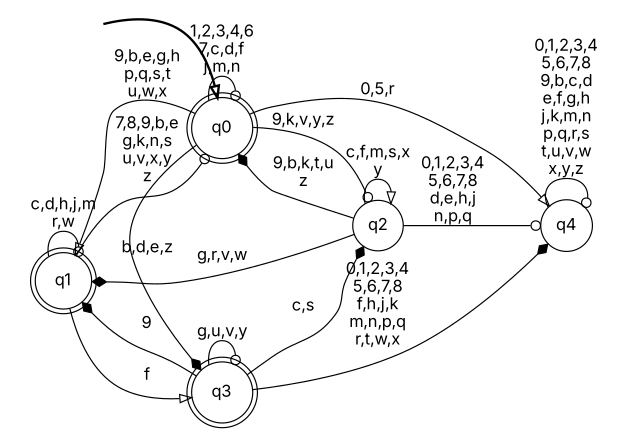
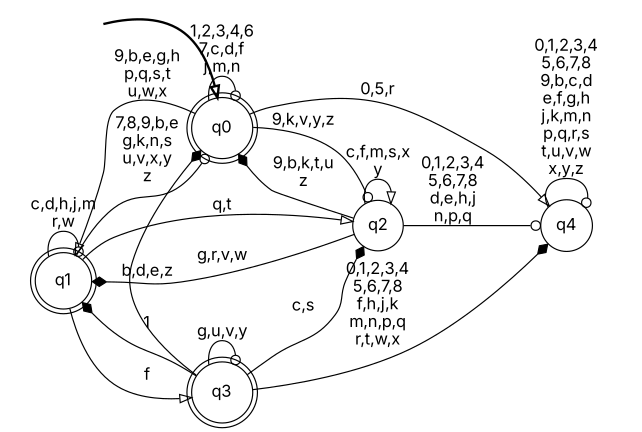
edge "q1" -> "q2": added, label "q,t"
edge "q0" -> "q3": reversed
edge "q3" -> "q1": label "9" -> "1"
